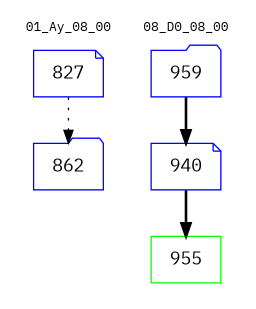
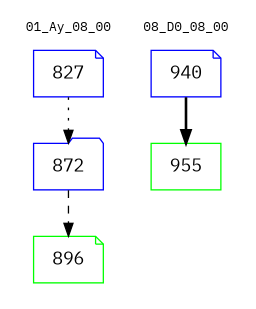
node "959": removed
node "862": label "862" -> "872"
node "896": added
